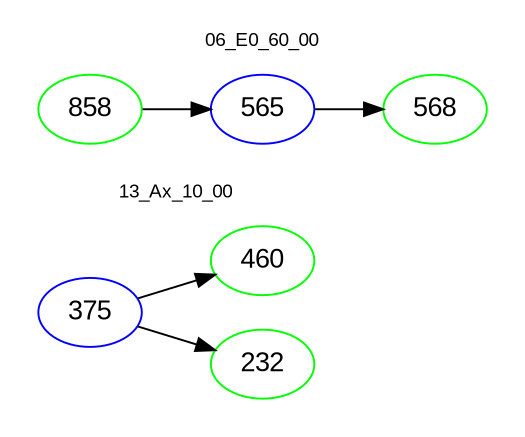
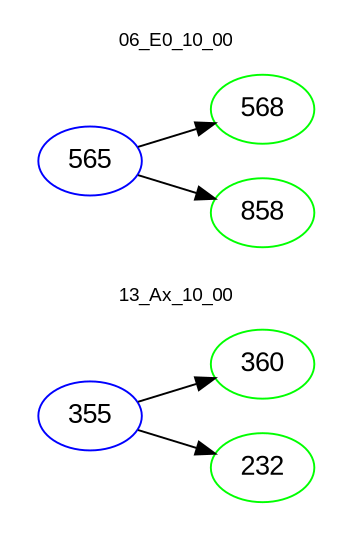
cluster "06_E0_60_00": label "06_E0_60_00" -> "06_E0_10_00"
edge "858" -> "565": reversed
node "460": label "460" -> "360"
node "375": label "375" -> "355"
